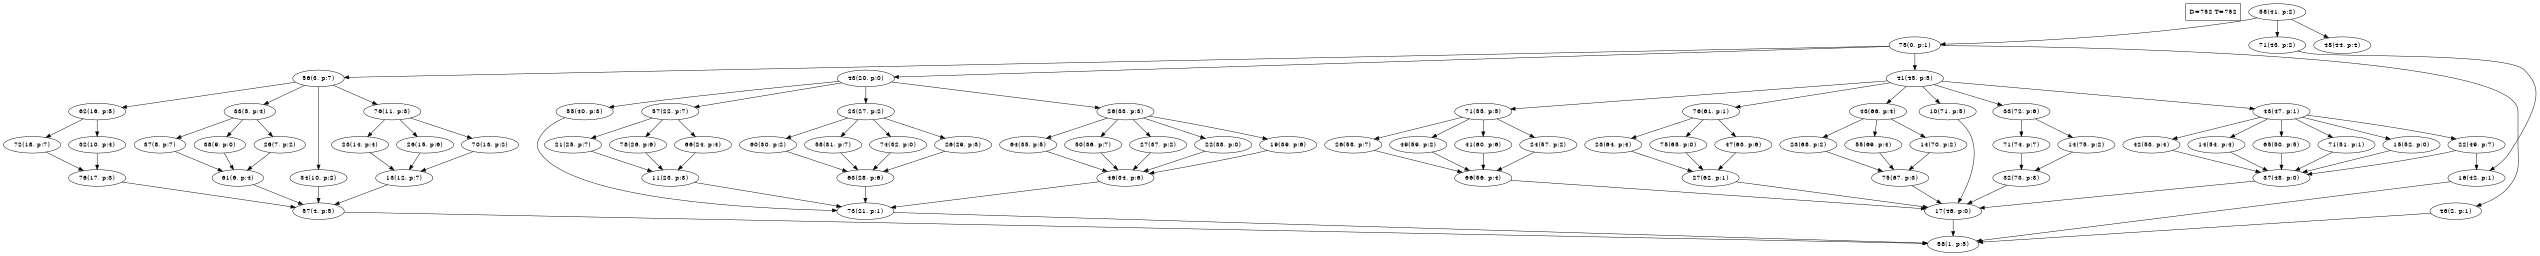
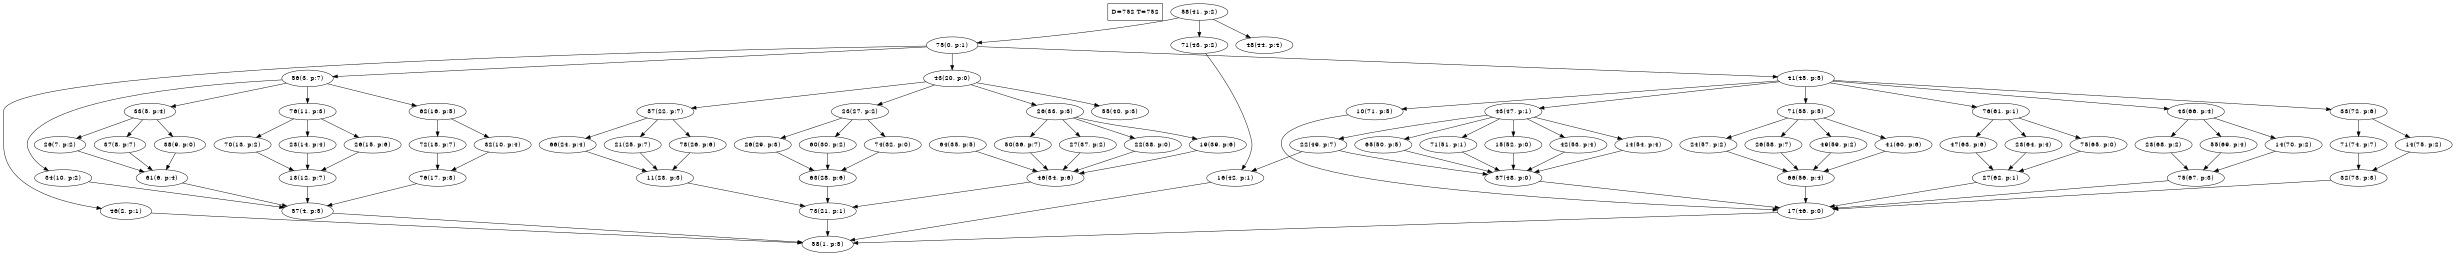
edge "26(33, p:3)" -> "64(35, p:5)": removed
node "58(31, p:7)": removed
edge "55(40, p:3)" -> "73(21, p:1)": removed
